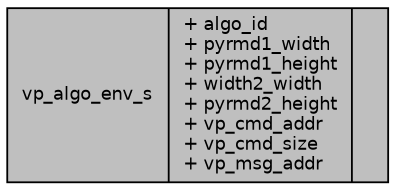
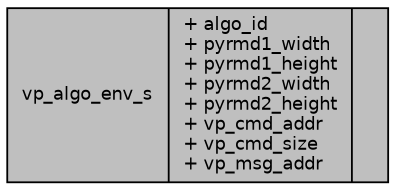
node "vp_algo_env_s": text "+ width2_width" -> "+ pyrmd2_width"
